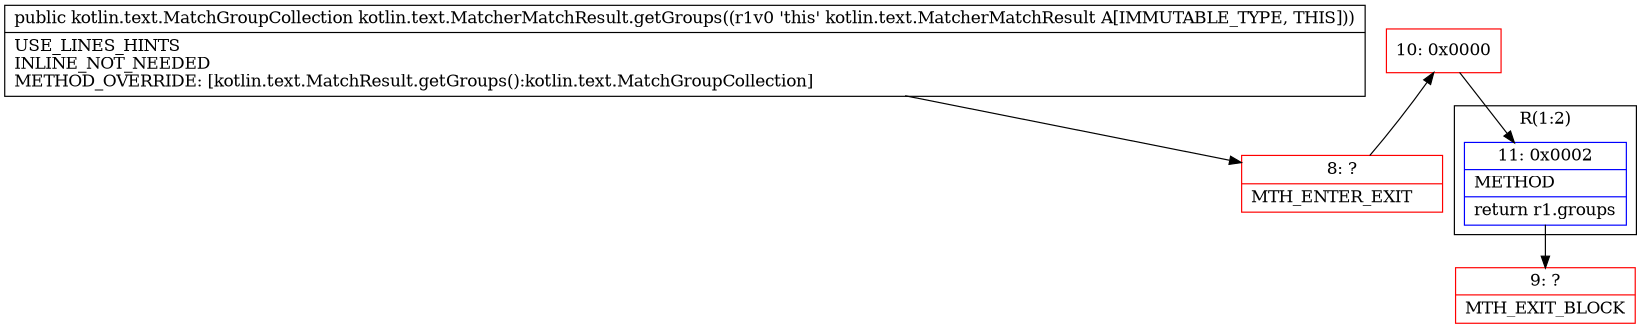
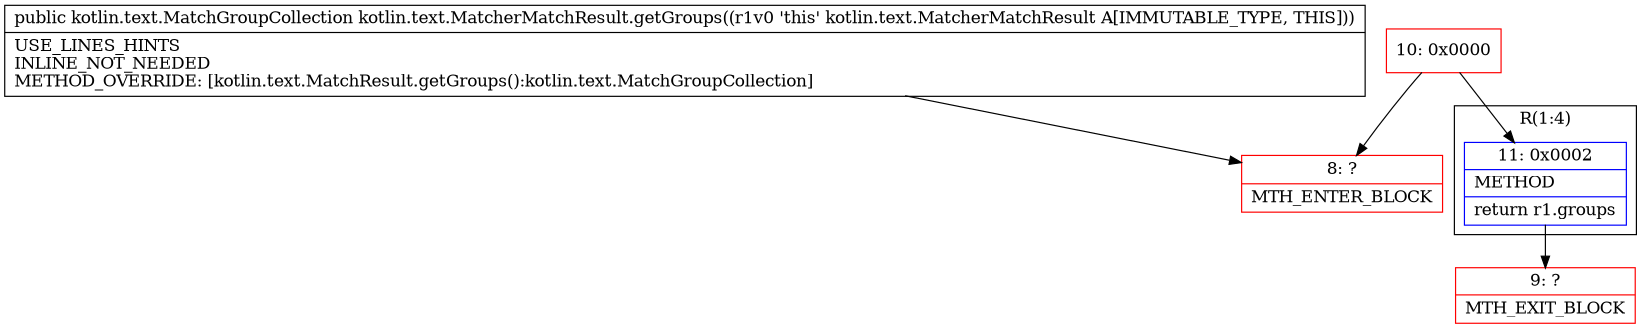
cluster "R(1:2)": label "R(1:2)" -> "R(1:4)"
edge "8: ?" -> "10: 0x0000": reversed
node "8: ?": text "MTH_ENTER_EXIT" -> "MTH_ENTER_BLOCK"
